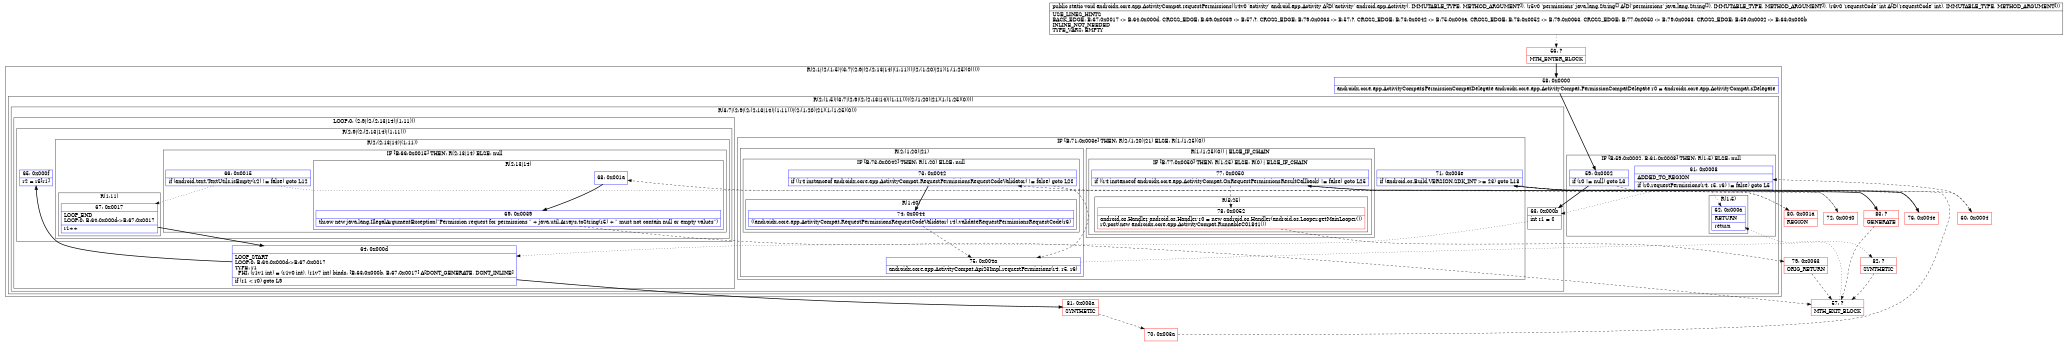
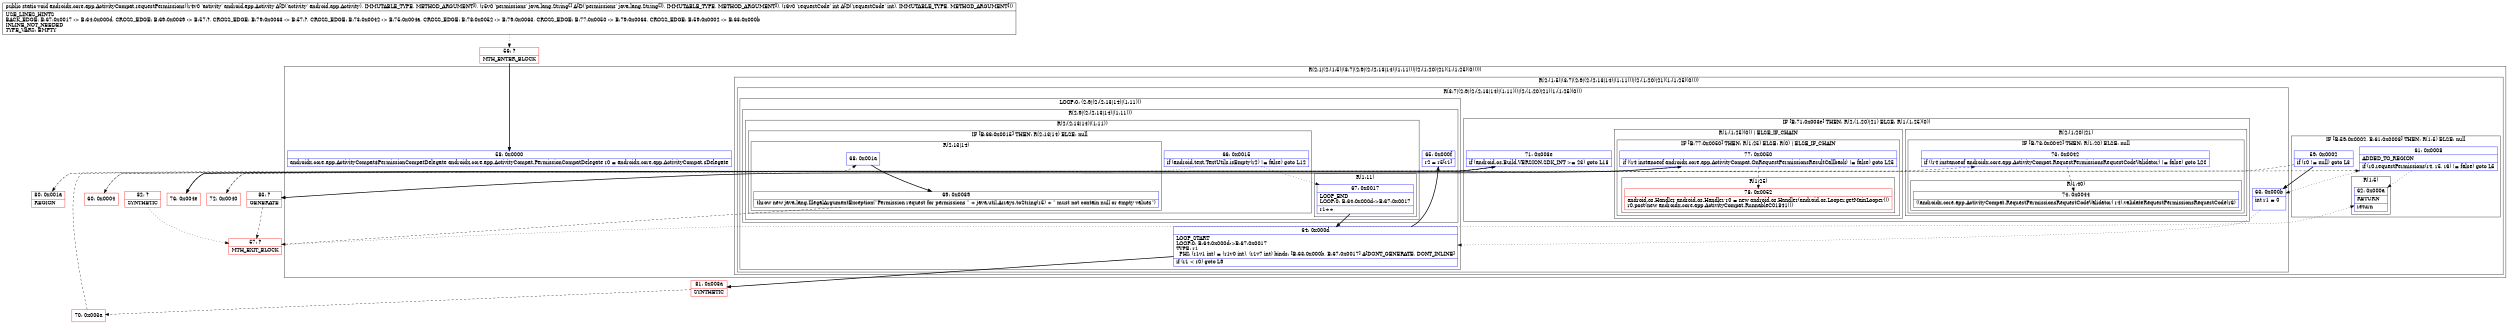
edge "58: 0x0000" -> "59: 0x0002": removed
edge "73: 0x0042" -> "74: 0x0044": style bold -> dashed
cluster "R(5:25)": label "R(5:25)" -> "R(1:25)"
node "75: 0x004a": removed
node "79: 0x0063": removed
edge "82: ?" -> "57: ?": style dashed -> dotted
